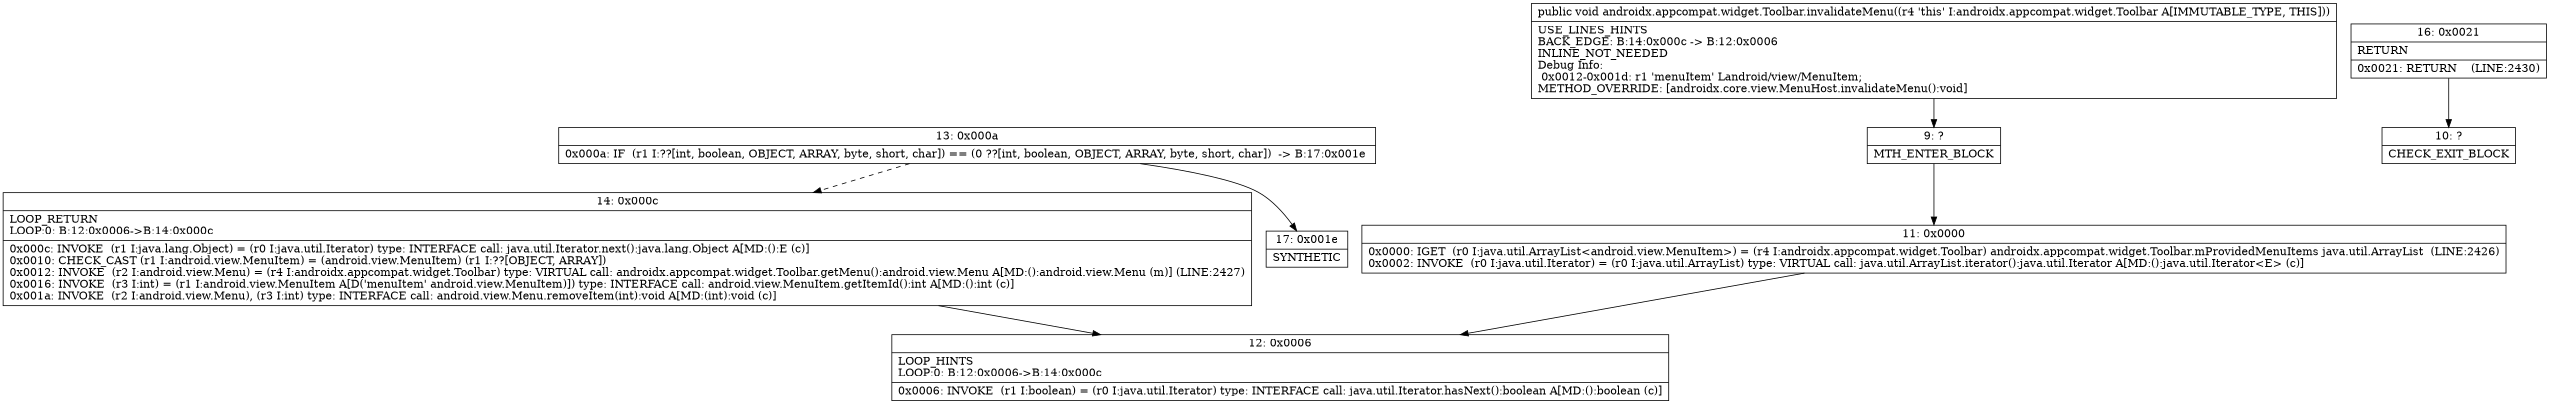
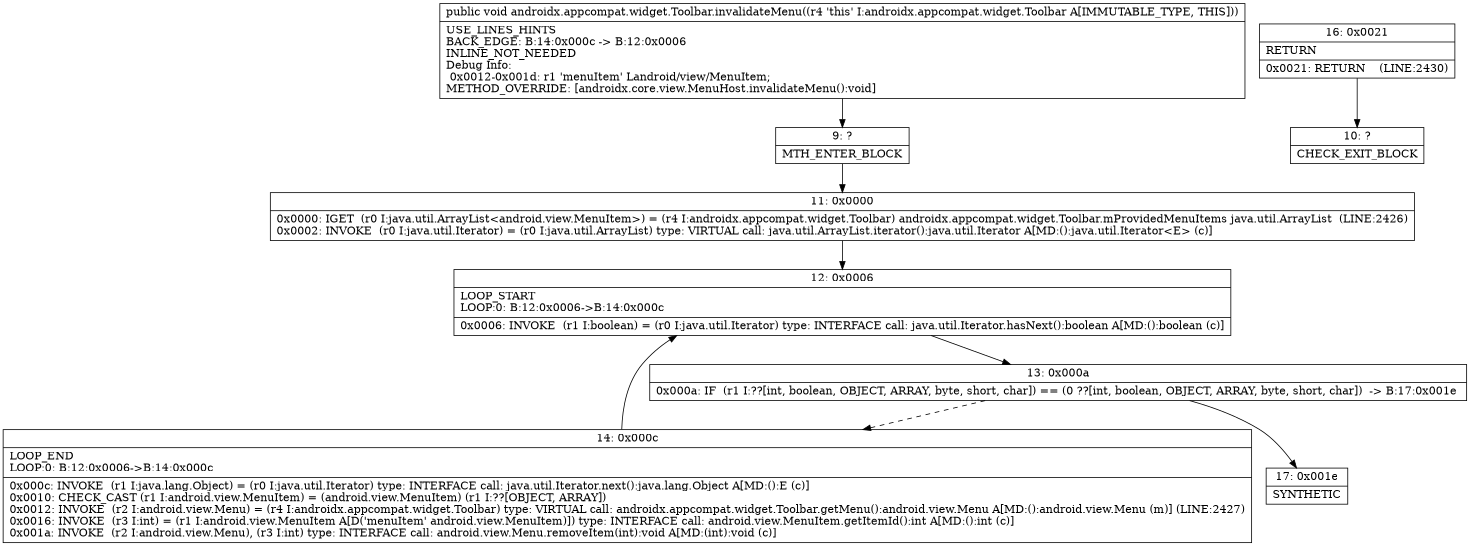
node "14: 0x000c": text "LOOP_RETURN" -> "LOOP_END"
edge "12: 0x0006" -> "13: 0x000a": added
node "12: 0x0006": text "LOOP_HINTS" -> "LOOP_START"
